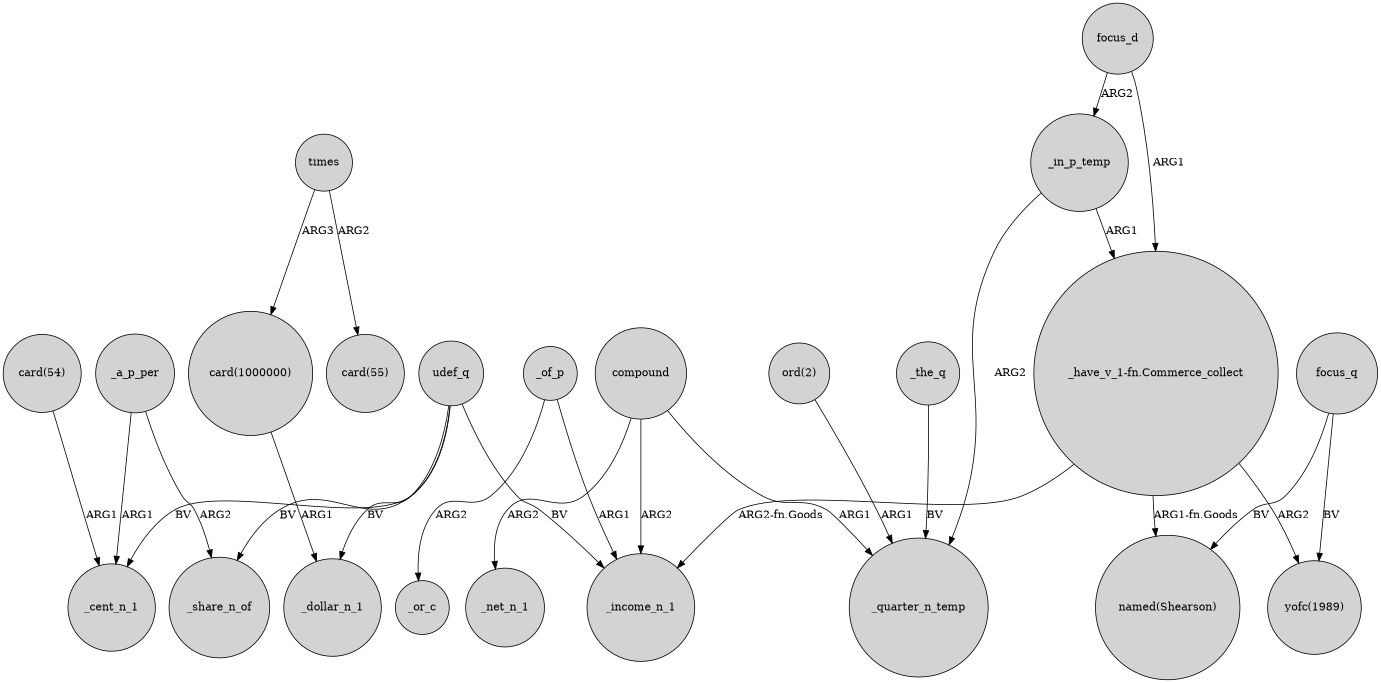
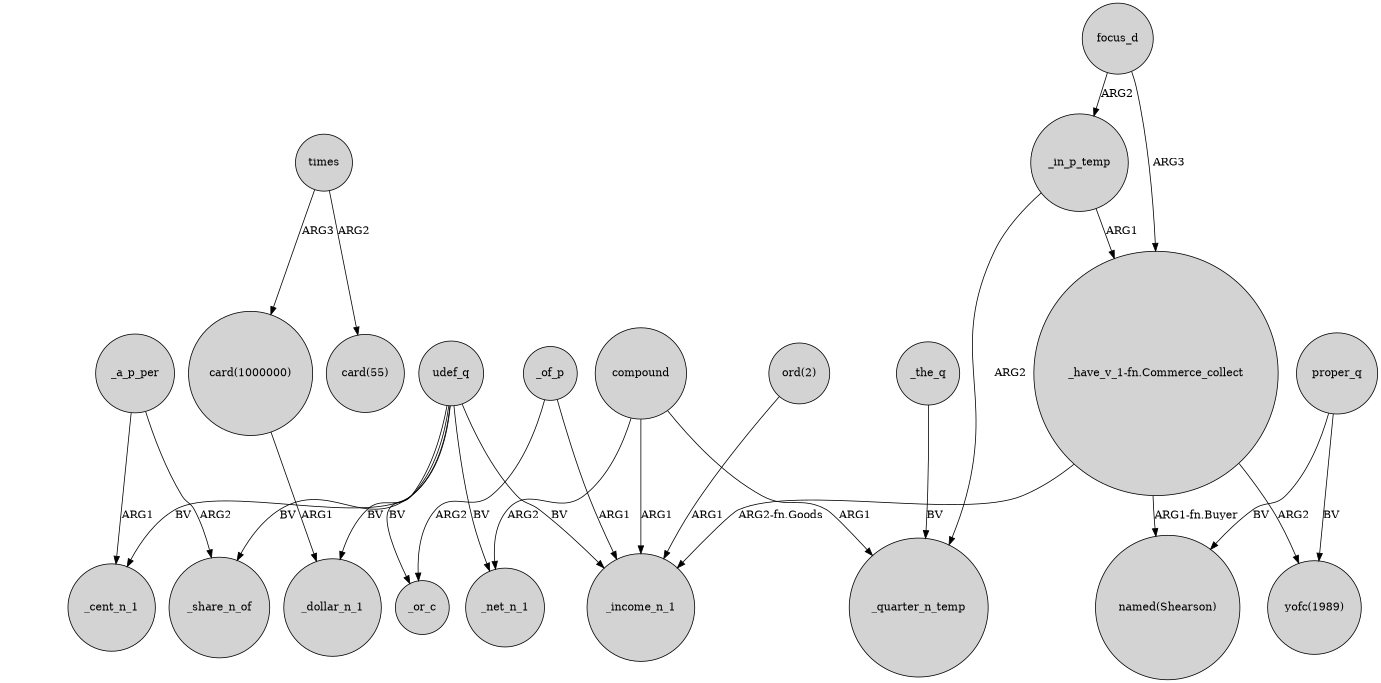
edge "focus_d" -> "_have_v_1-fn.Commerce_collect": label "ARG1" -> "ARG3"
node "card(54)": removed
node "focus_q": label "focus_q" -> "proper_q"
edge "ord(2)" -> "_quarter_n_temp": now "ord(2)" -> "_income_n_1"
edge "udef_q" -> "_net_n_1": added, label "BV"
edge "udef_q" -> "_or_c": added, label "BV"
edge "compound" -> "_income_n_1": label "ARG2" -> "ARG1"
edge "_have_v_1-fn.Commerce_collect" -> "named(Shearson)": label "ARG1-fn.Goods" -> "ARG1-fn.Buyer"
